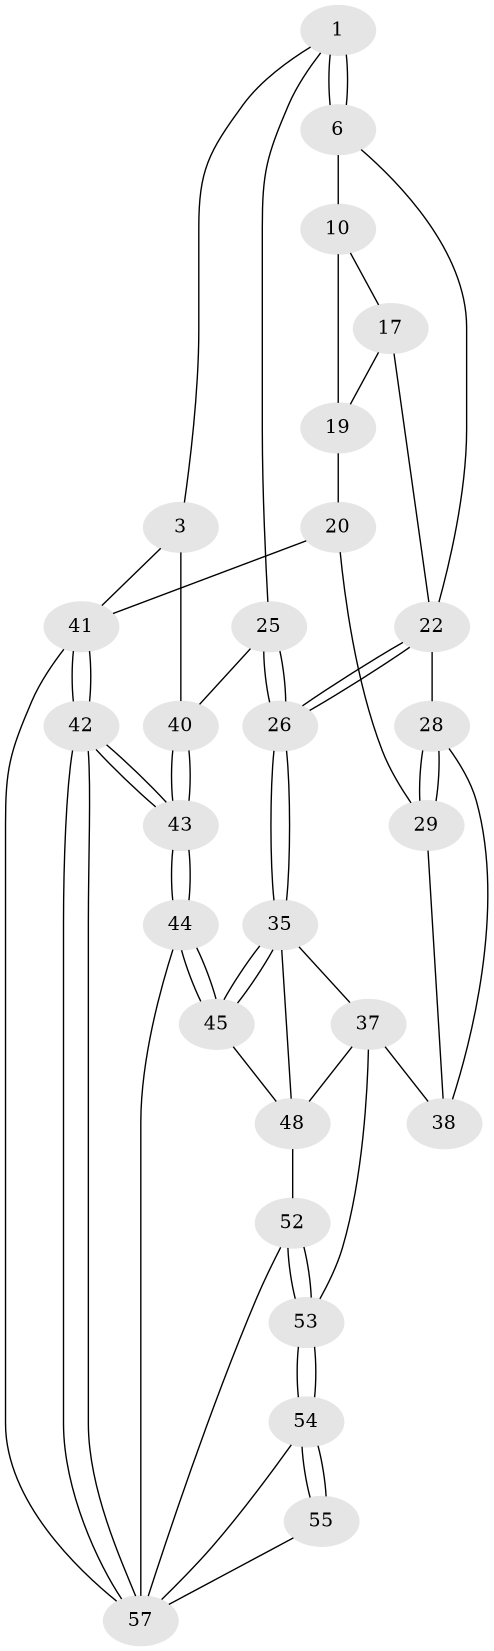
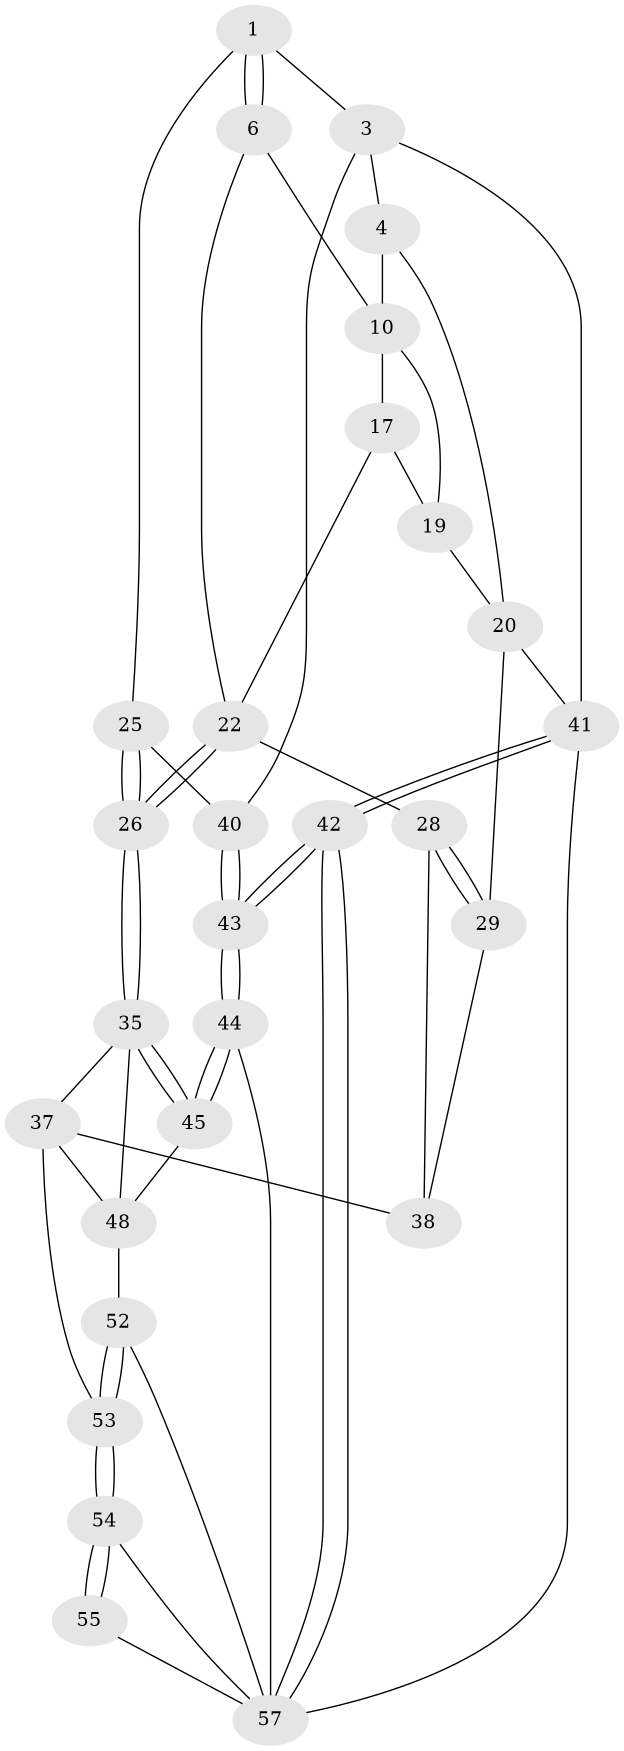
node "4": added
